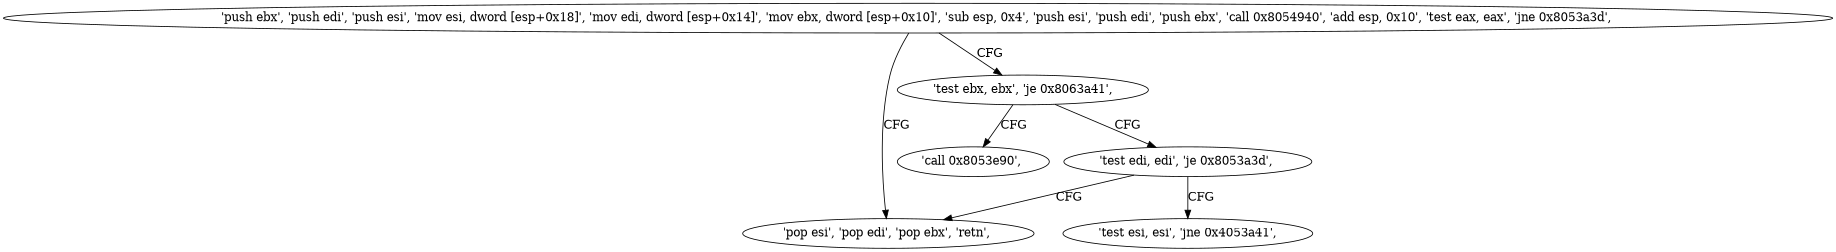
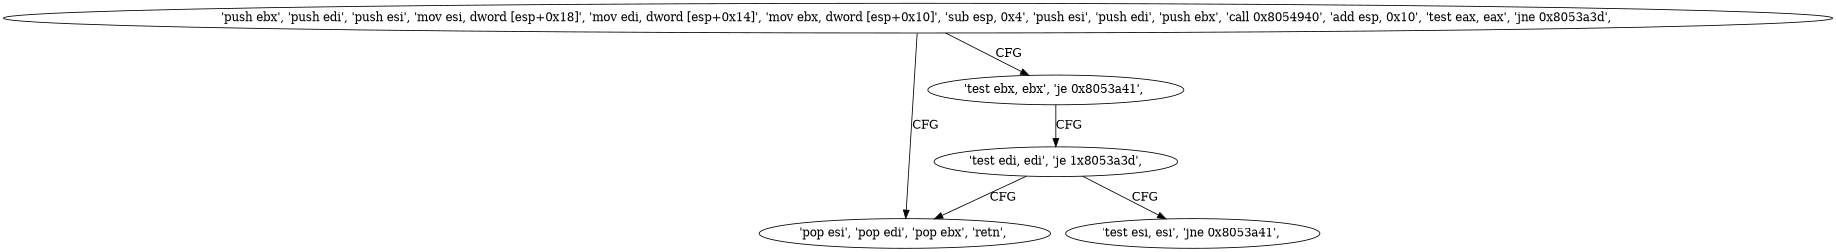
node "'test ebx, ebx', 'je 0x8063a41',": label "'test ebx, ebx', 'je 0x8063a41'," -> "'test ebx, ebx', 'je 0x8053a41',"
node "'call 0x8053e90',": removed
node "'test edi, edi', 'je 0x8053a3d',": label "'test edi, edi', 'je 0x8053a3d'," -> "'test edi, edi', 'je 1x8053a3d',"
node "'test esi, esi', 'jne 0x4053a41',": label "'test esi, esi', 'jne 0x4053a41'," -> "'test esi, esi', 'jne 0x8053a41',"
